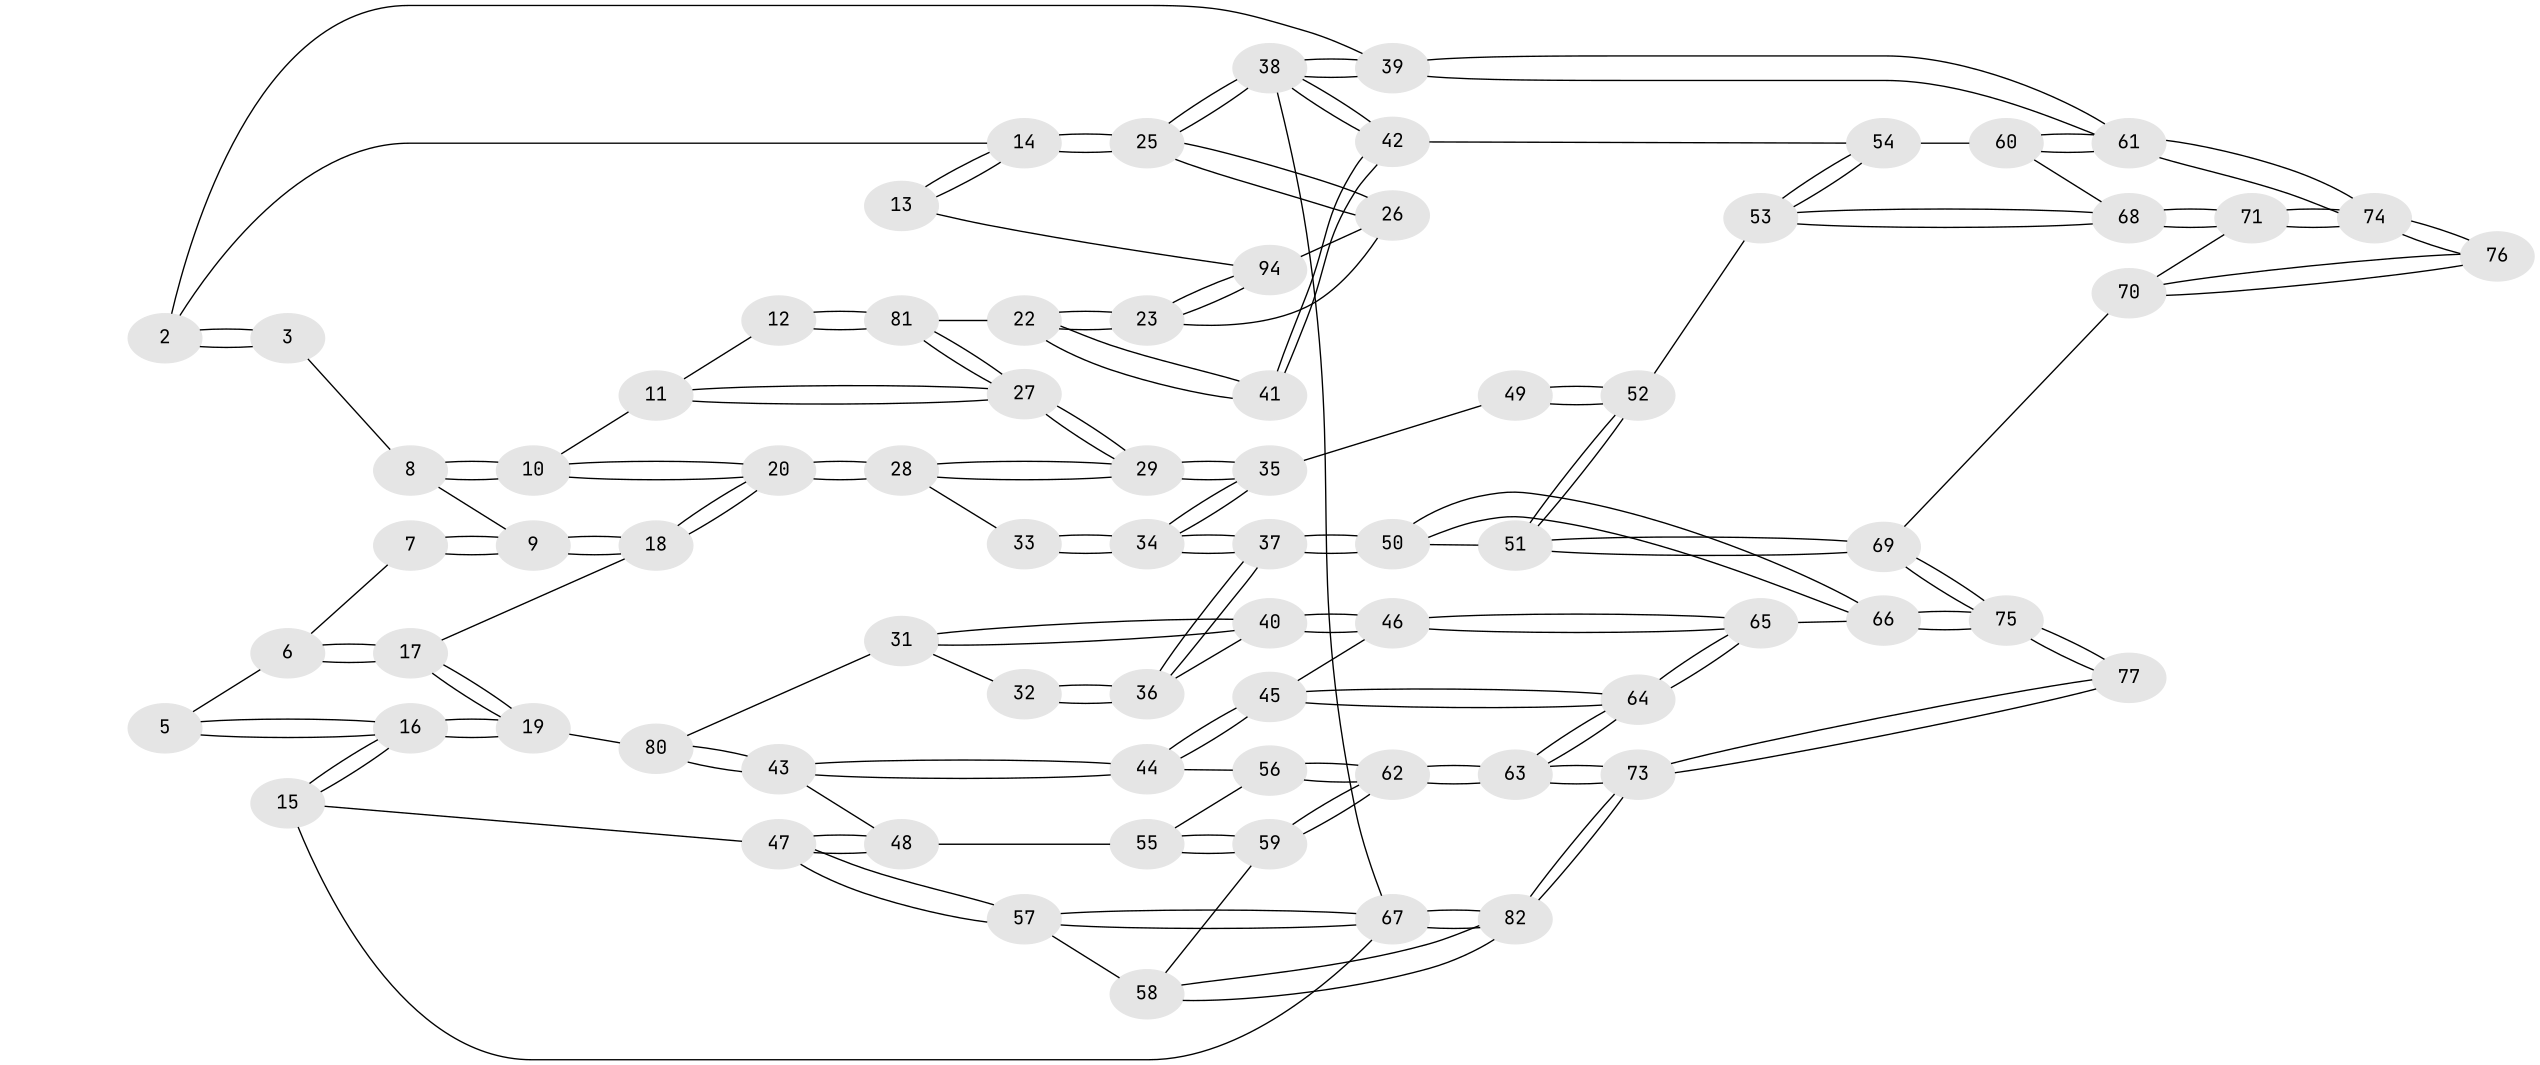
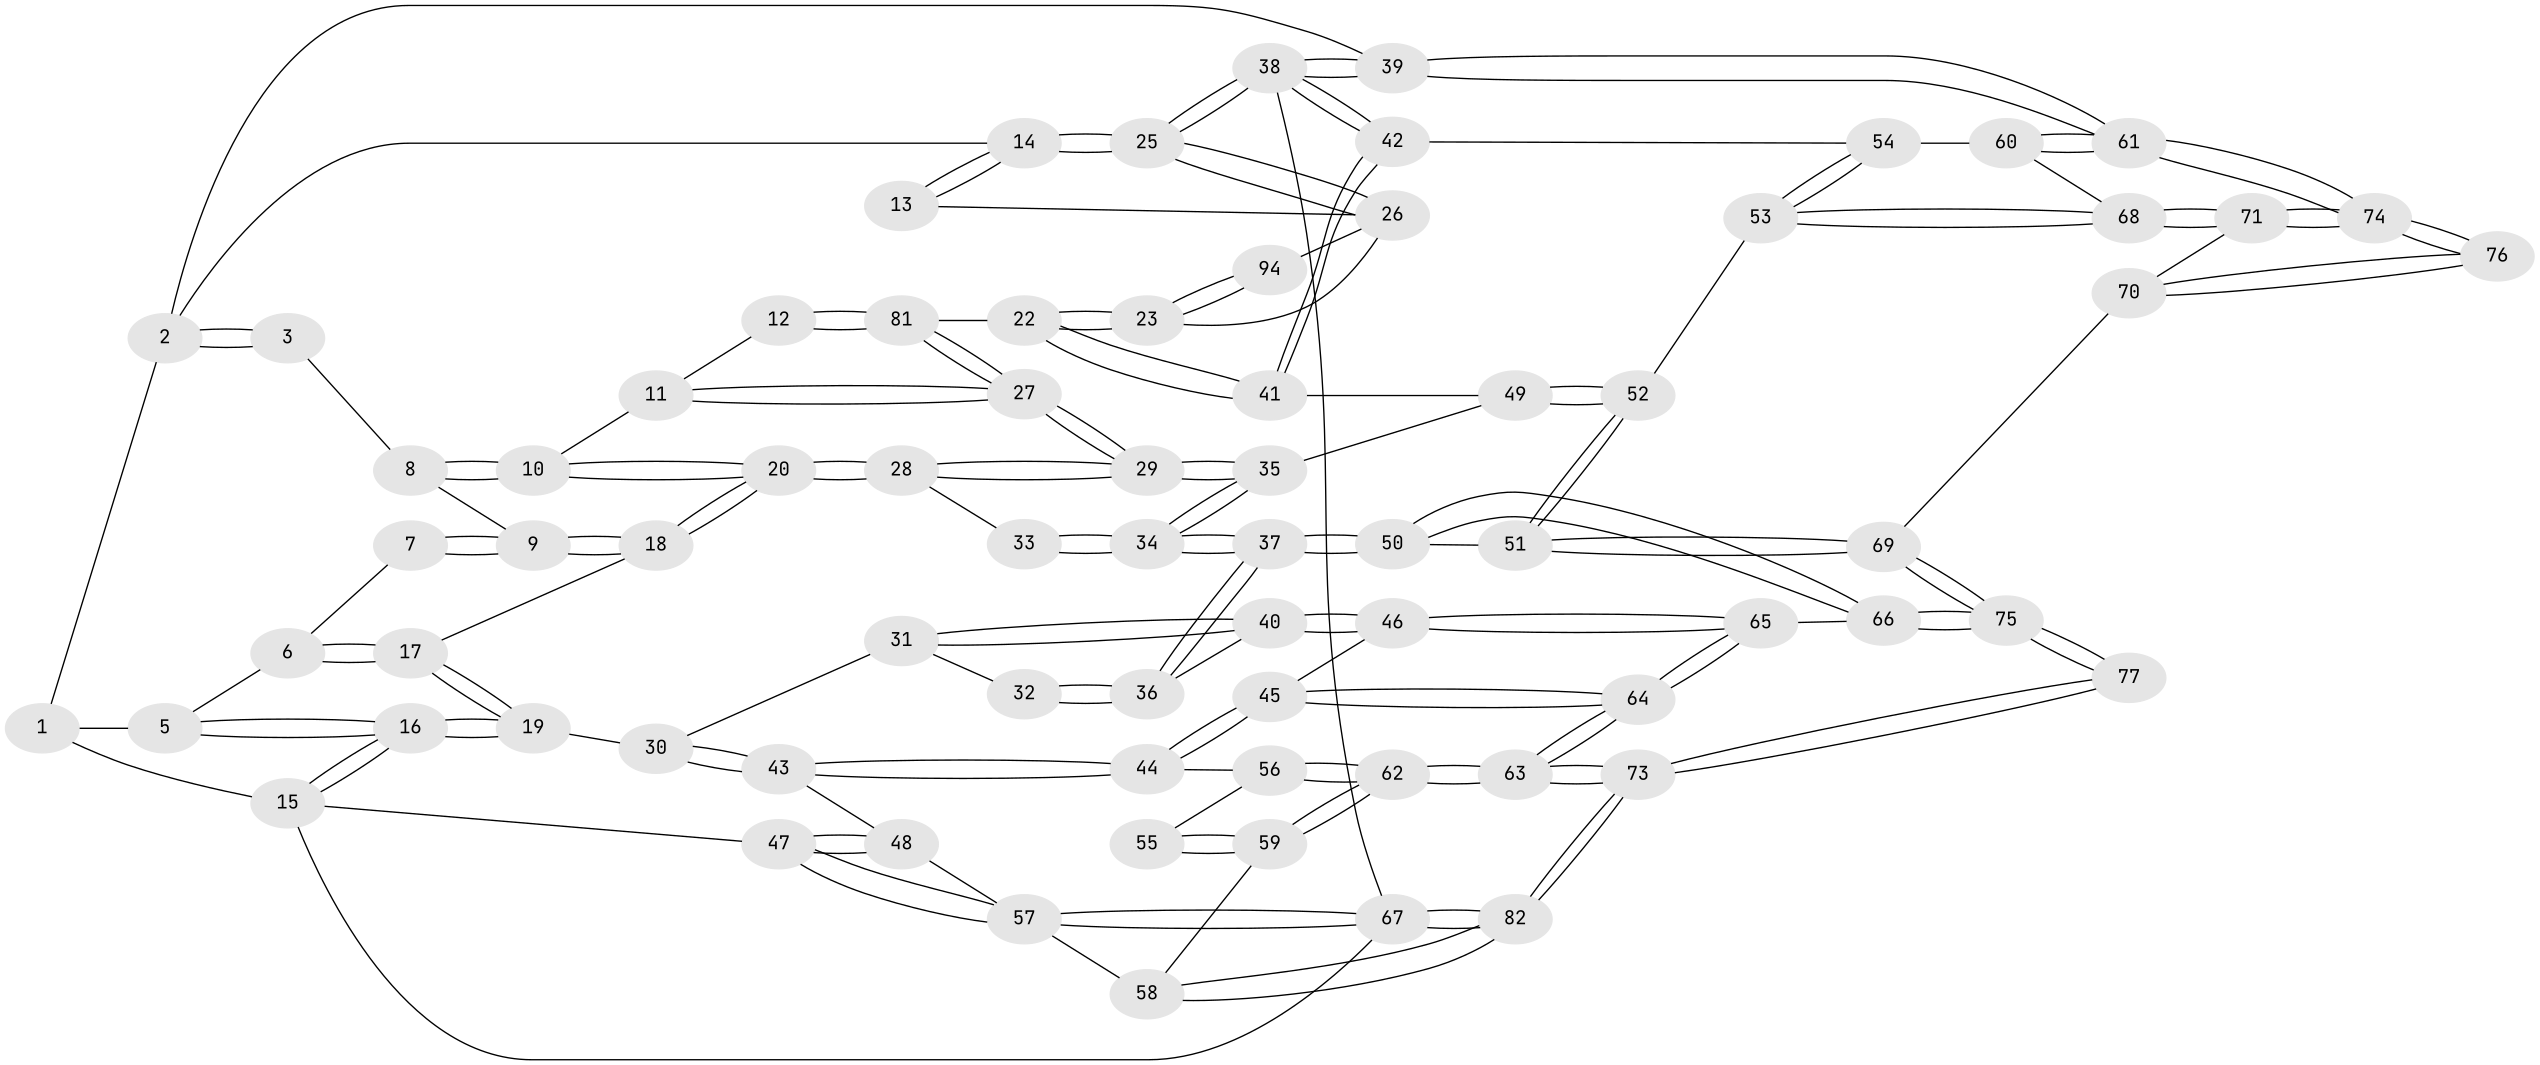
edge "13" -- "94": now "13" -- "26"
edge "41" -- "49": added
node "1": added
node "80": label "80" -> "30"
edge "48" -- "55": now "48" -- "57"
